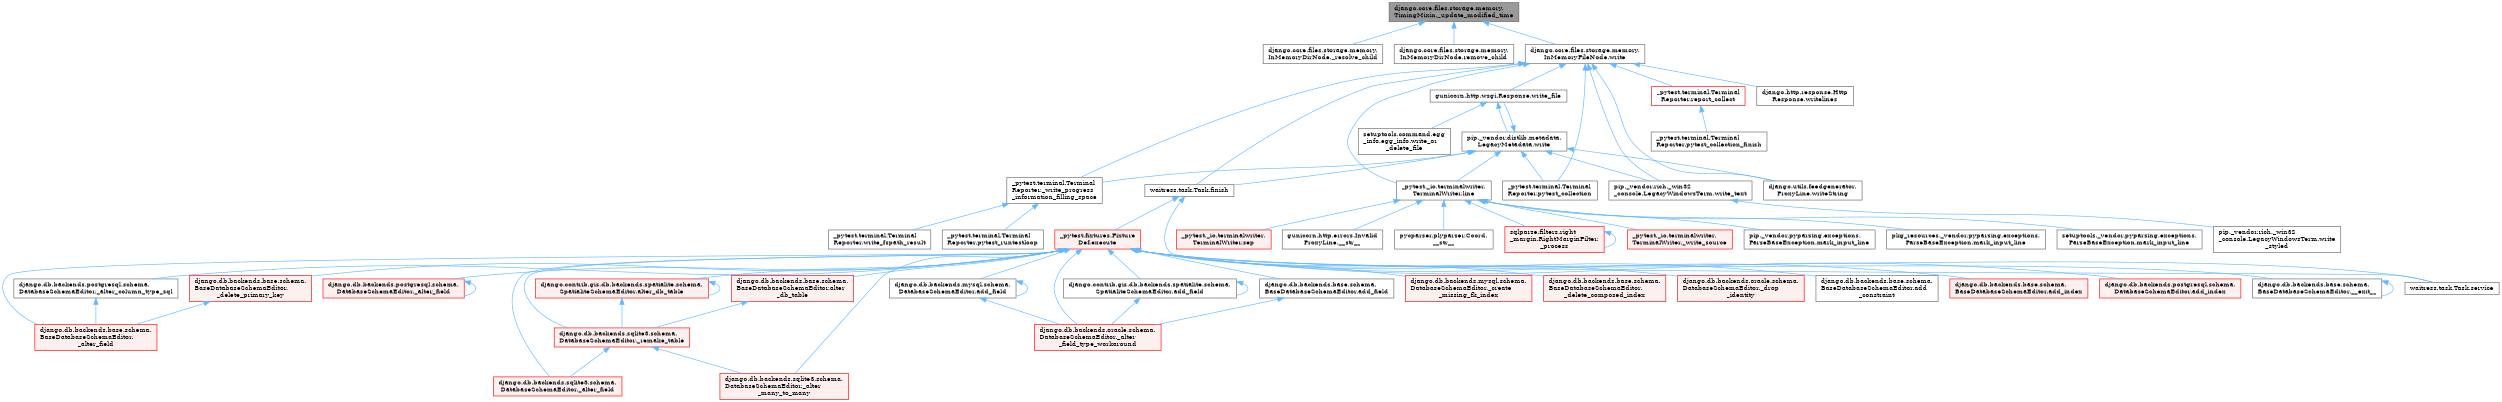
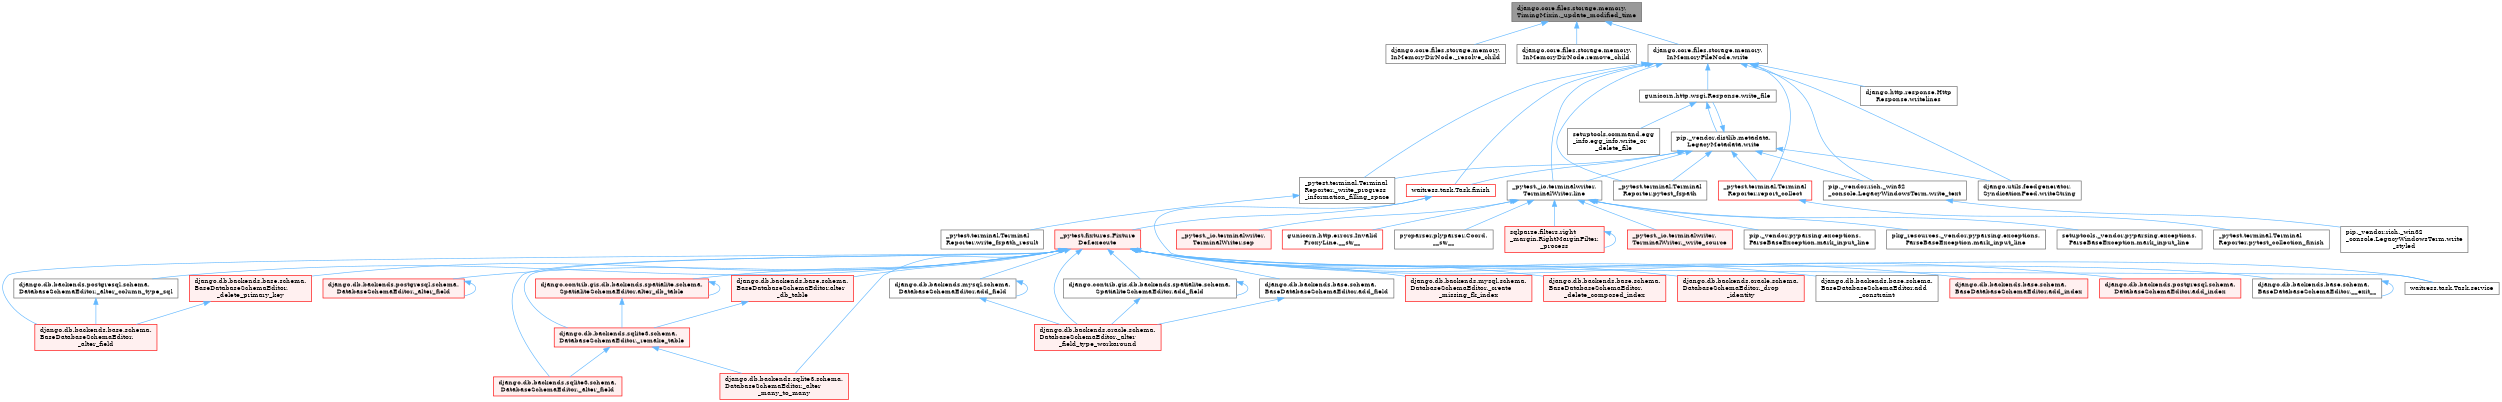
edge "_pytest.terminal.Terminal Reporter.report_collect" -> "pip._vendor.distlib.metadata. LegacyMetadata.write": added
node "waitress.task.Task.finish": color grey40 -> red
node "_pytest.terminal.Terminal Reporter.pytest_collection": label "_pytest.terminal.Terminal Reporter.pytest_collection" -> "_pytest.terminal.Terminal Reporter.pytest_fspath"
node "django.utils.feedgenerator. ProxyLine.writeString": label "django.utils.feedgenerator. ProxyLine.writeString" -> "django.utils.feedgenerator. SyndicationFeed.writeString"
node "_pytest.terminal.Terminal Reporter.pytest_runtestloop": removed
node "gunicorn.http.errors.Invalid ProxyLine.__str__": color grey40 -> red
